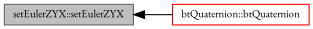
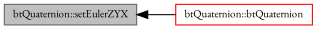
node "setEulerZYX::setEulerZYX": label "setEulerZYX::setEulerZYX" -> "btQuaternion::setEulerZYX"
